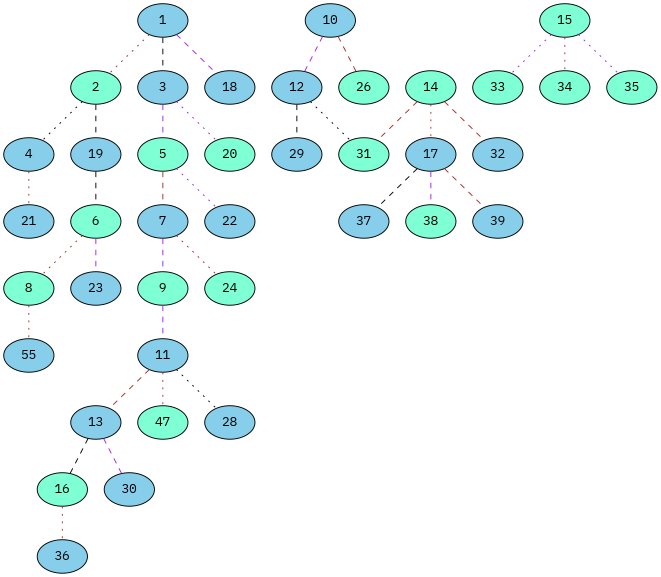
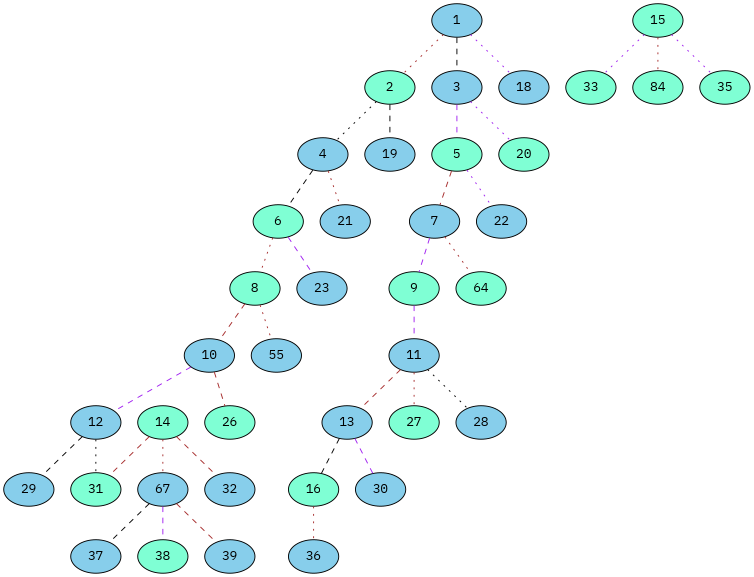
edge "1" -- "18": style dashed -> dotted
node "34": label "34" -> "84"
node "17": label "17" -> "67"
edge "19" -- "6": now "4" -- "6"
node "24": label "24" -> "64"
edge "8" -- "10": added
node "47": label "47" -> "27"
